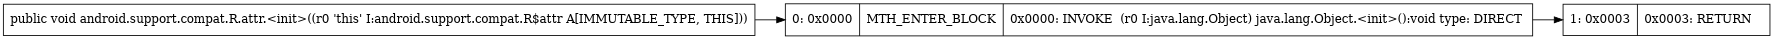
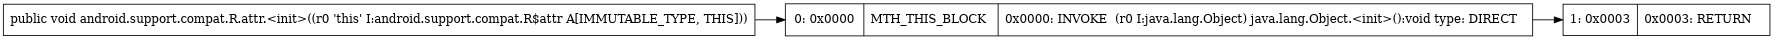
node "0: 0x0000": text "MTH_ENTER_BLOCK" -> "MTH_THIS_BLOCK"
